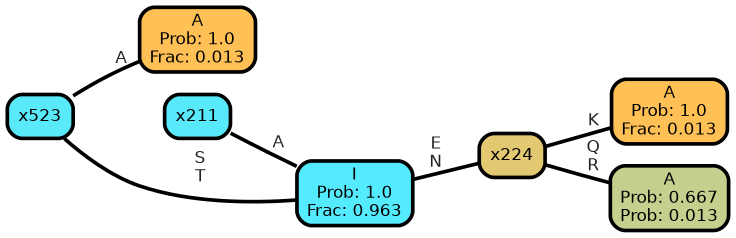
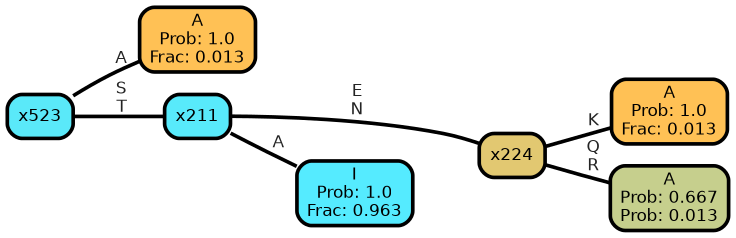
edge "x224" -- "I Prob: 1.0 Frac: 0.963": now "x224" -- "x211"
edge "x523" -- "I Prob: 1.0 Frac: 0.963": now "x523" -- "x211"
